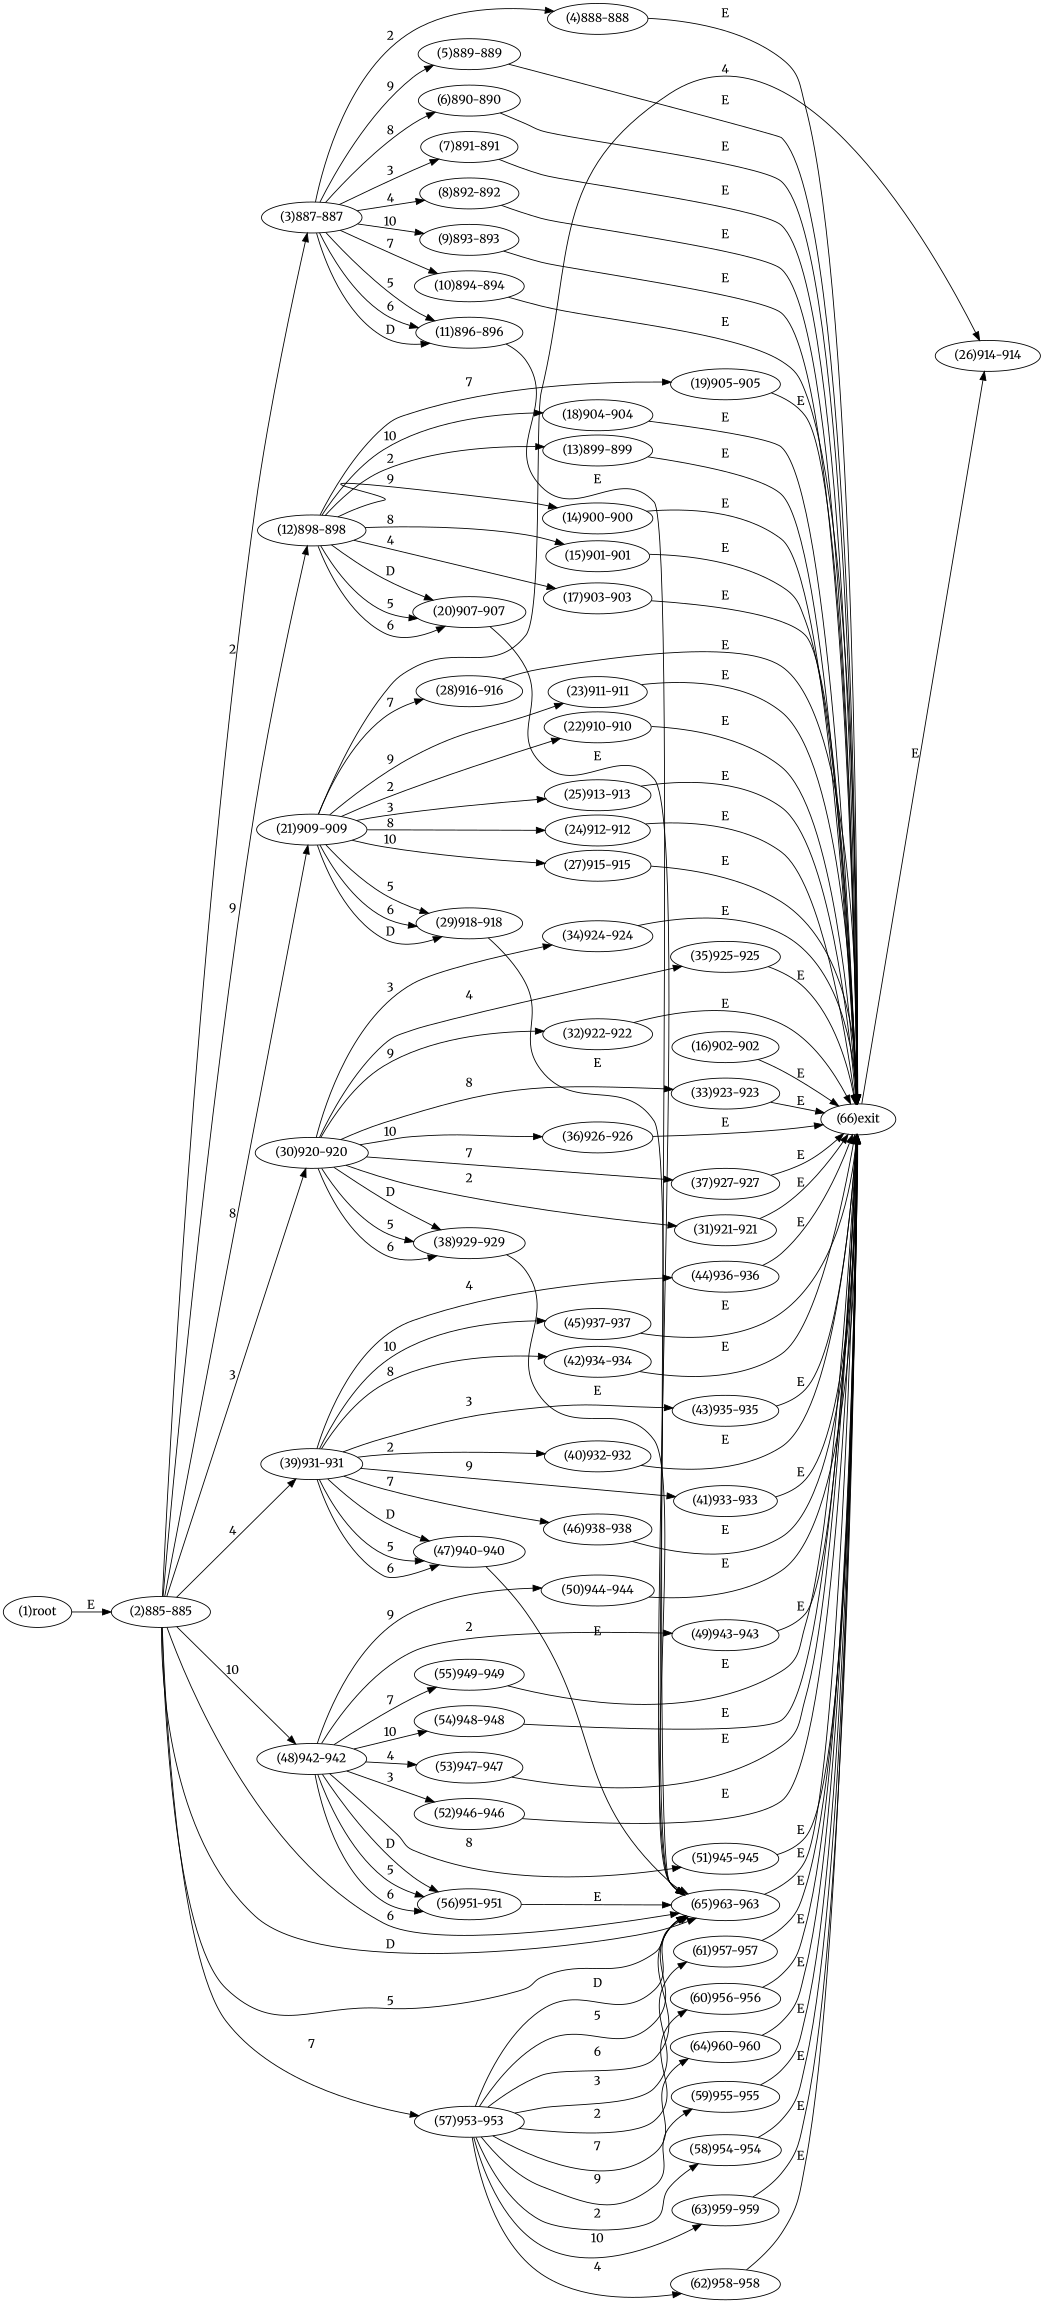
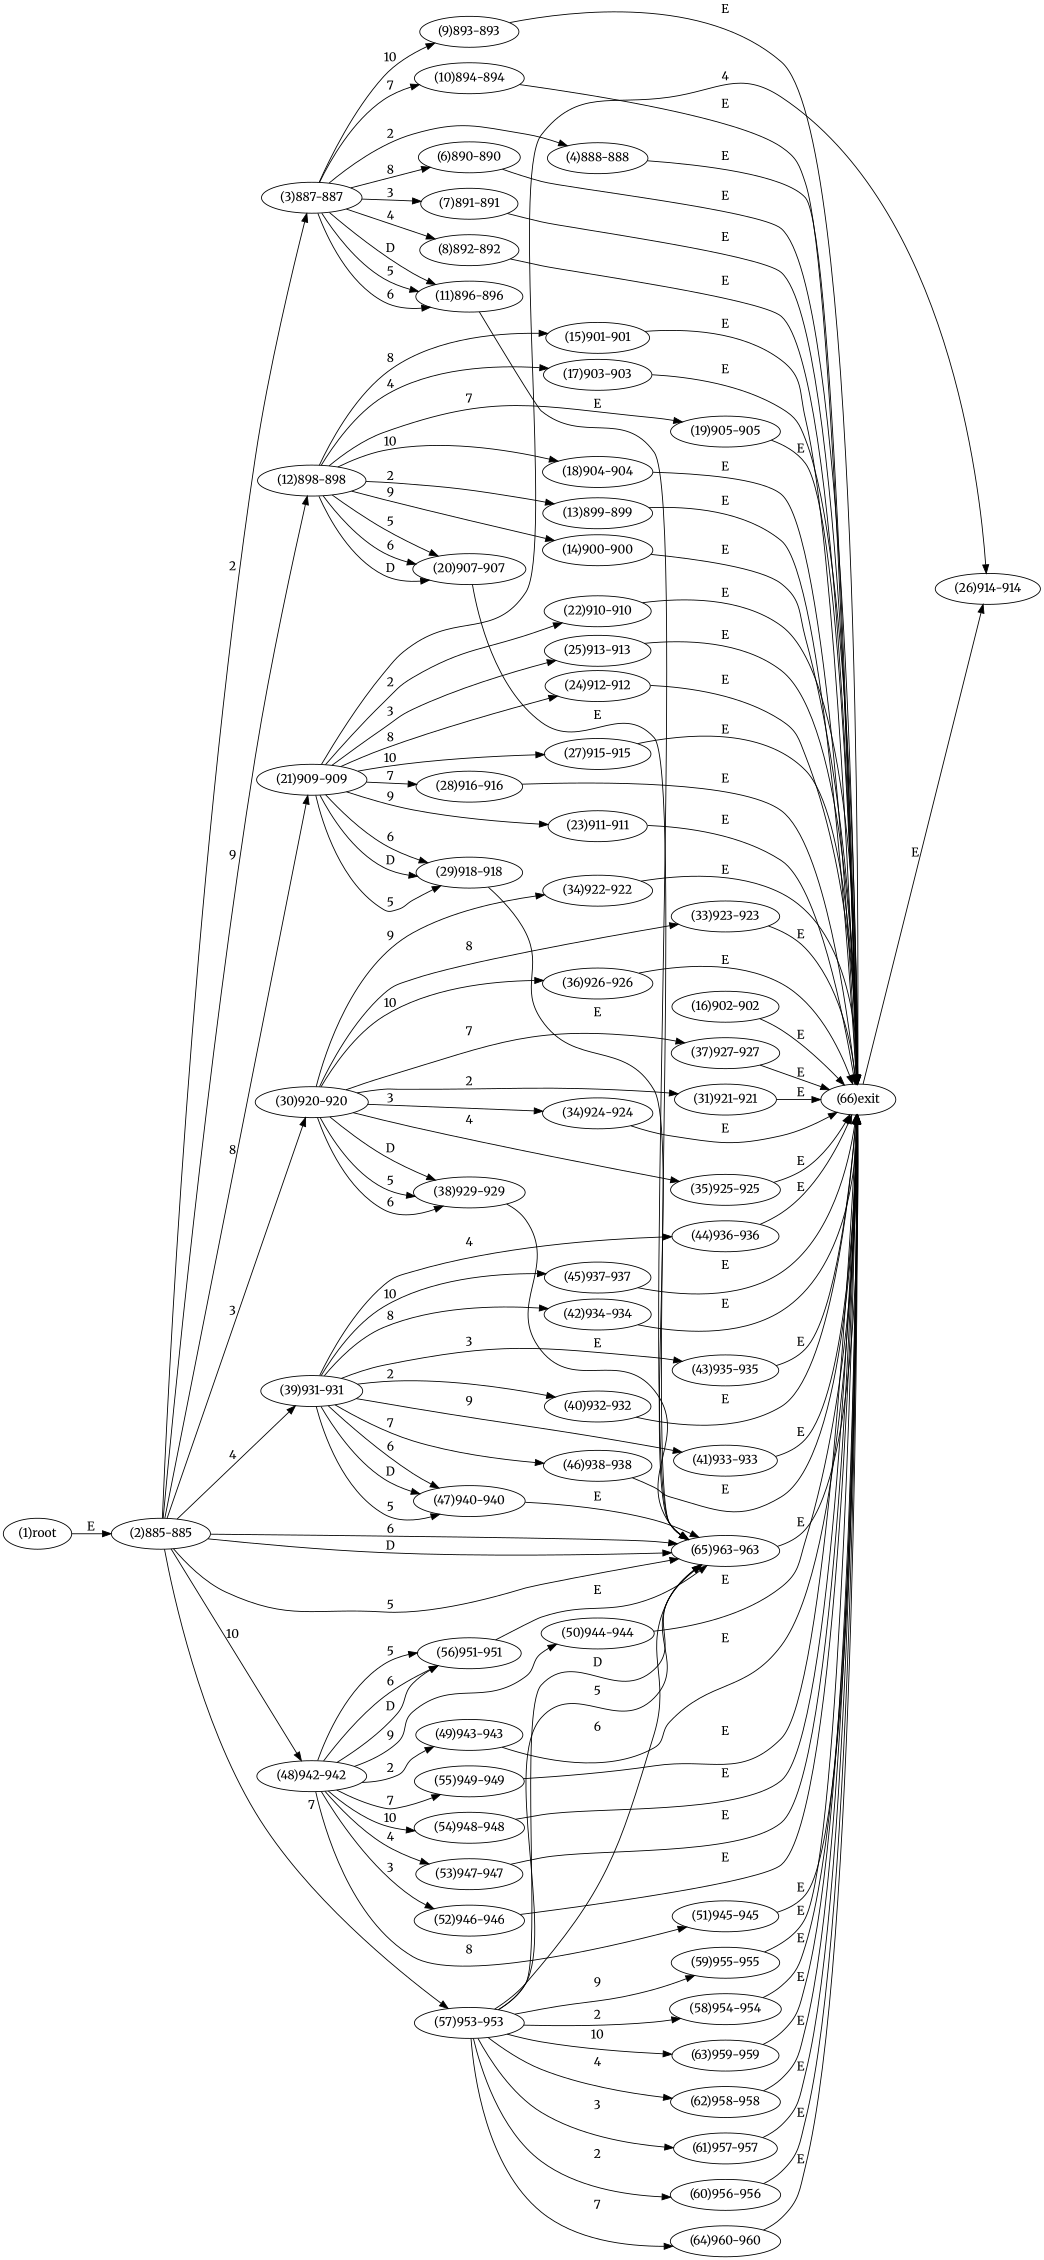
node "(5)889-889": removed
node "(32)922-922": label "(32)922-922" -> "(34)922-922"
